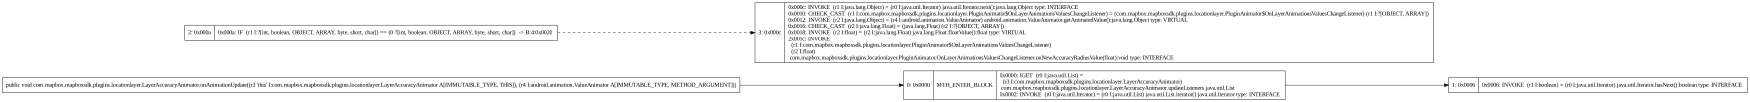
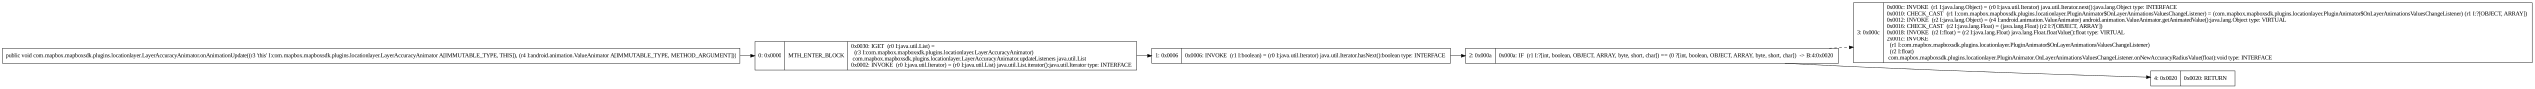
edge "1: 0x0006" -> "2: 0x000a": added
node "0: 0x0000": text "0x0000: IGET  (r0 I:java.util.List) =" -> "0x0030: IGET  (r0 I:java.util.List) ="
node "4: 0x0020": added
